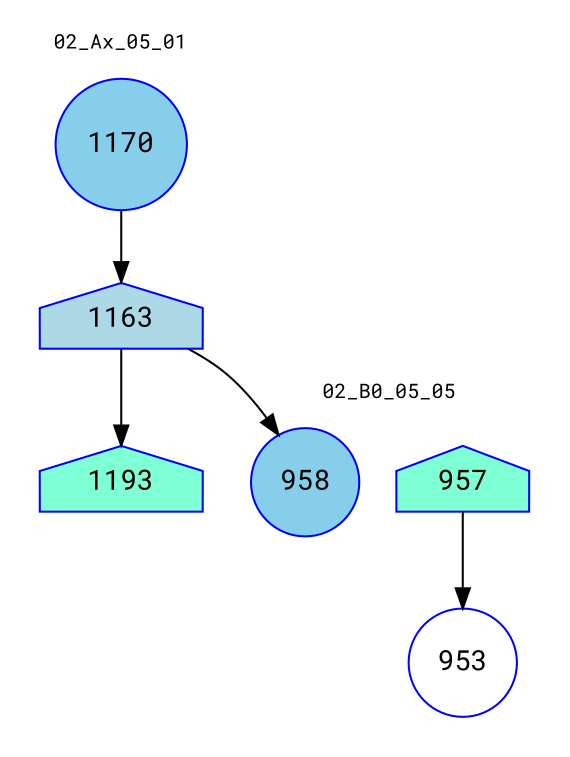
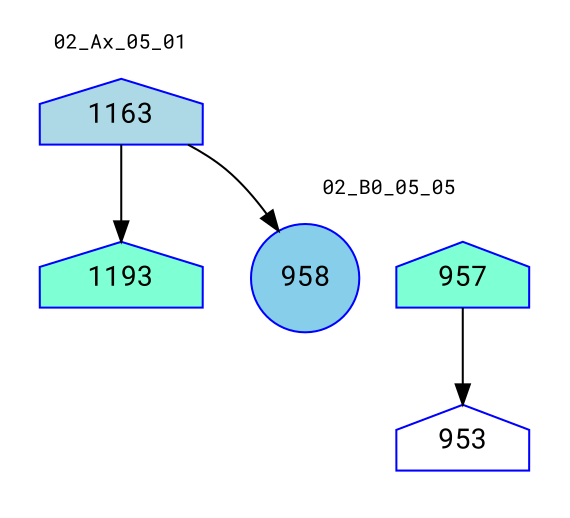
node "1170": removed
node "953": shape circle -> house
